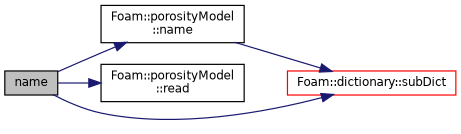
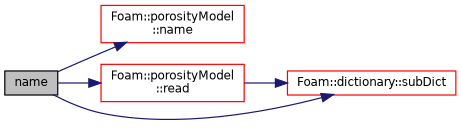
node "Foam::porosityModel ::name": color black -> red
edge "Foam::porosityModel ::name" -> "Foam::dictionary::subDict": now "Foam::porosityModel ::read" -> "Foam::dictionary::subDict"
node "Foam::porosityModel ::read": color black -> red
